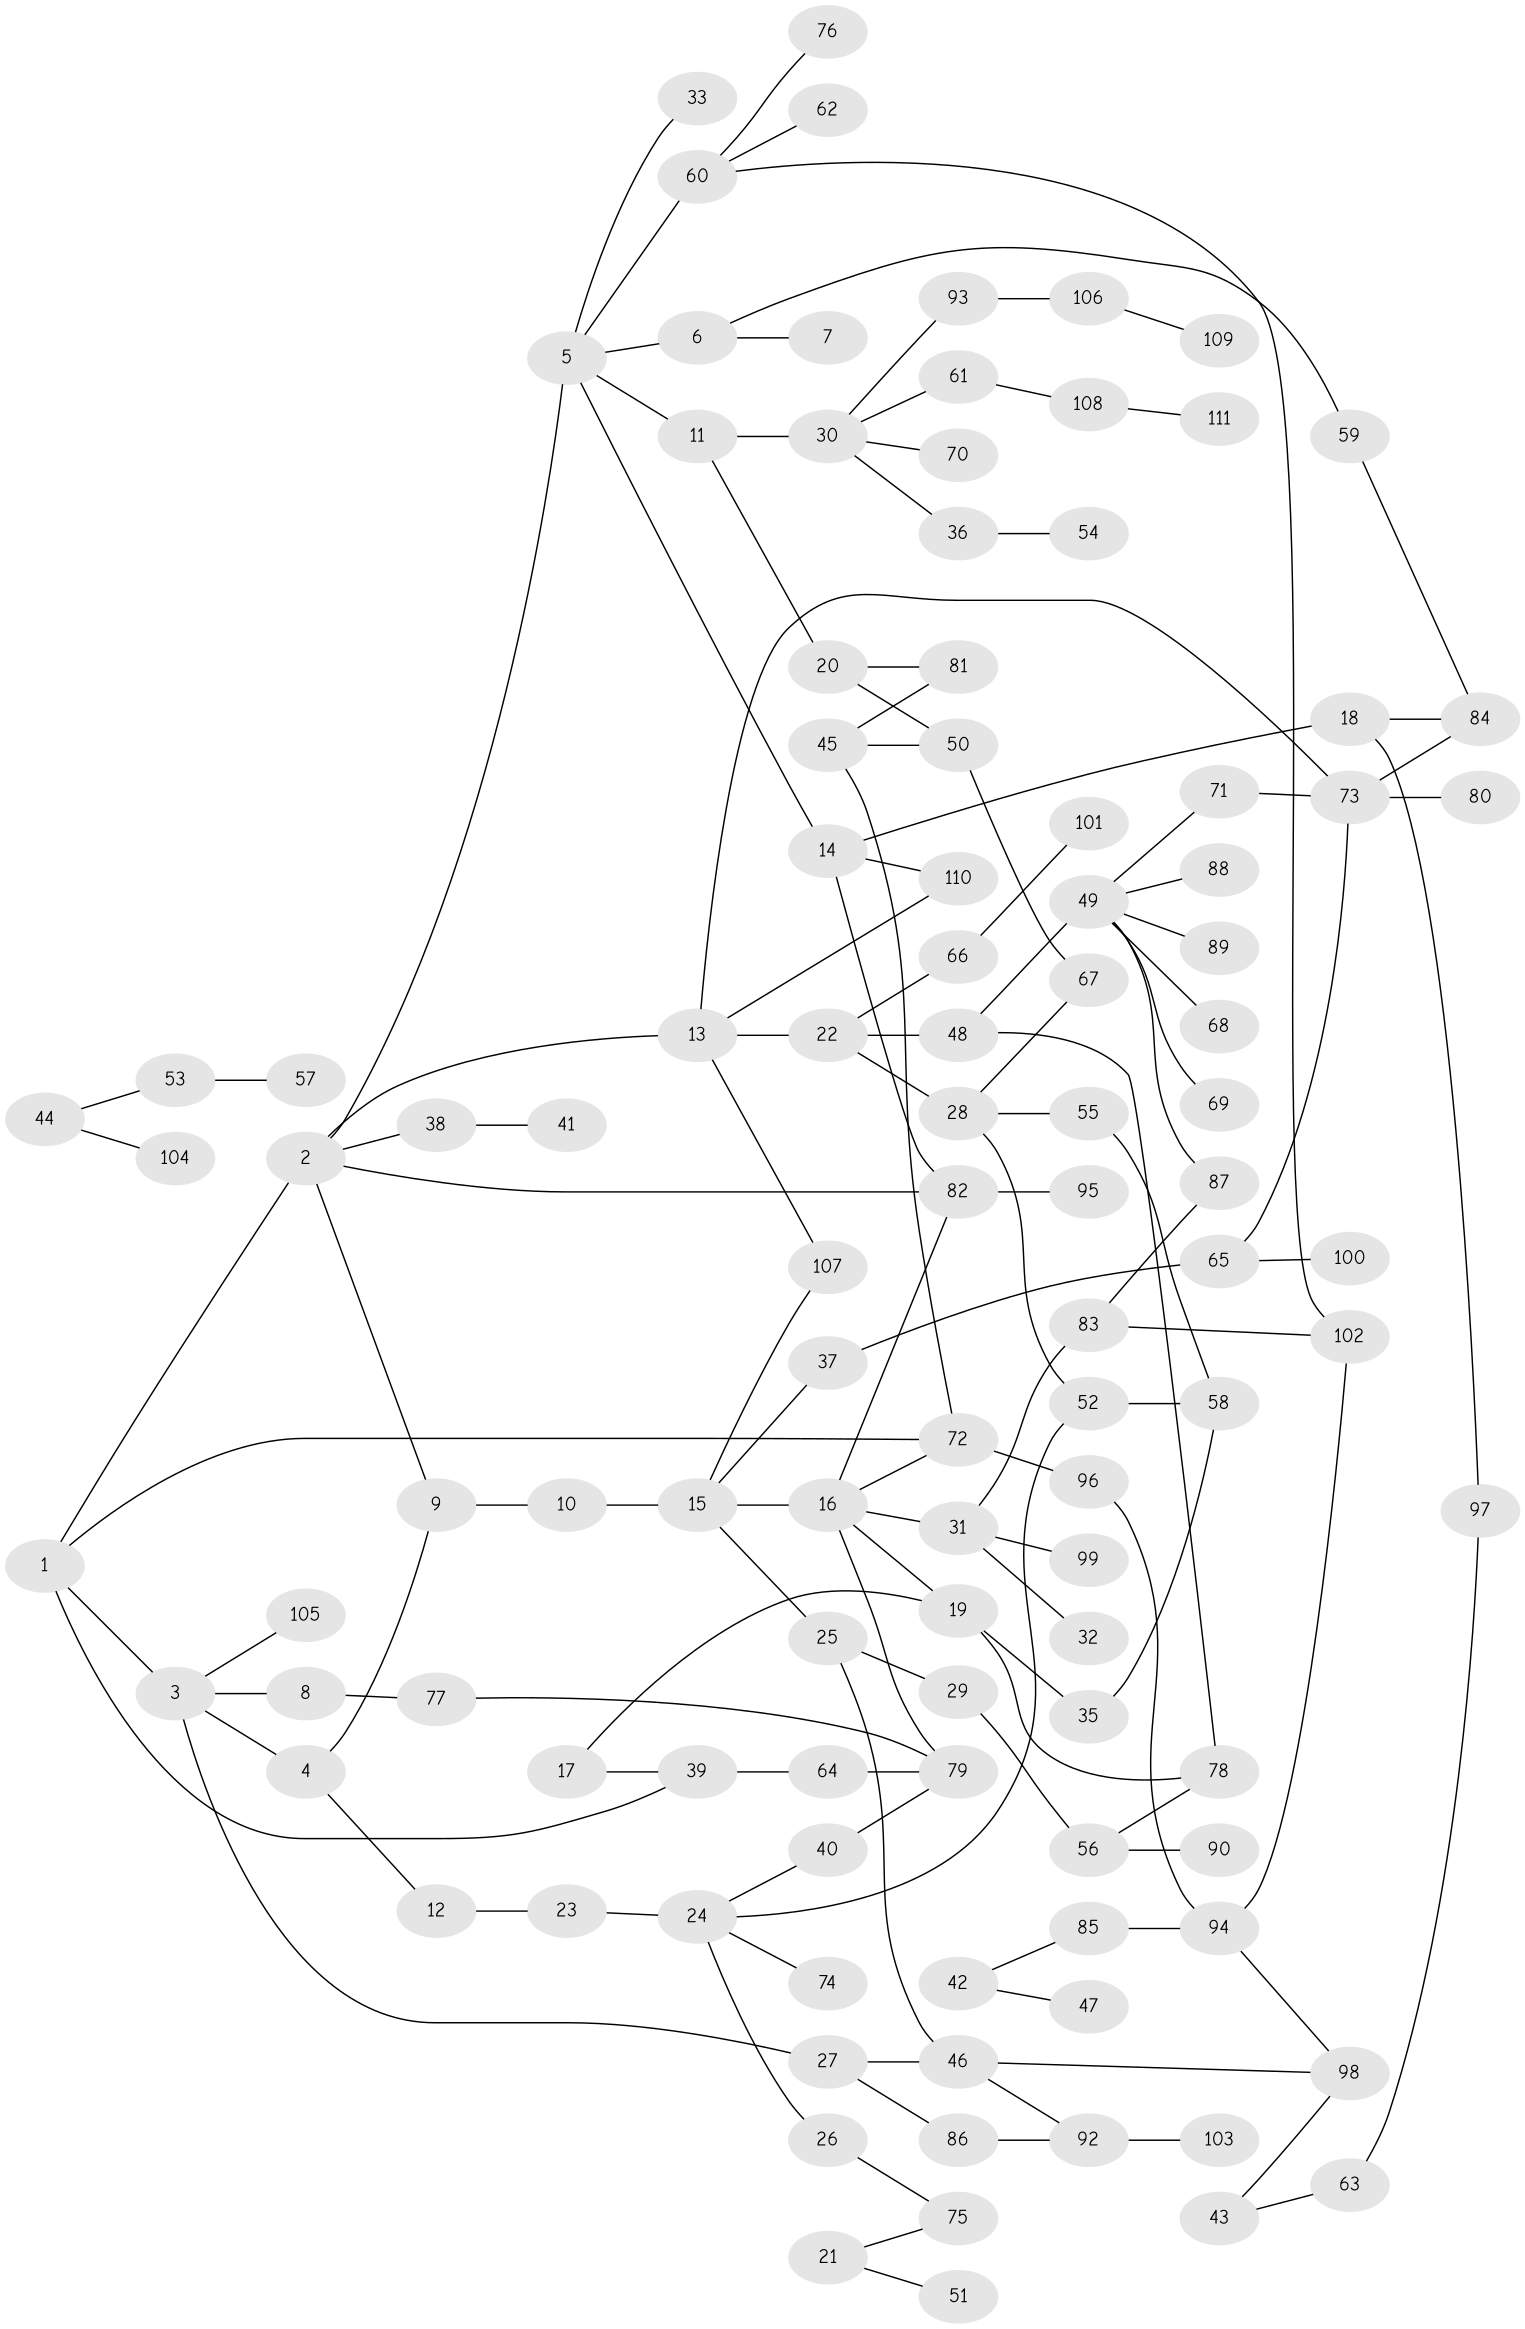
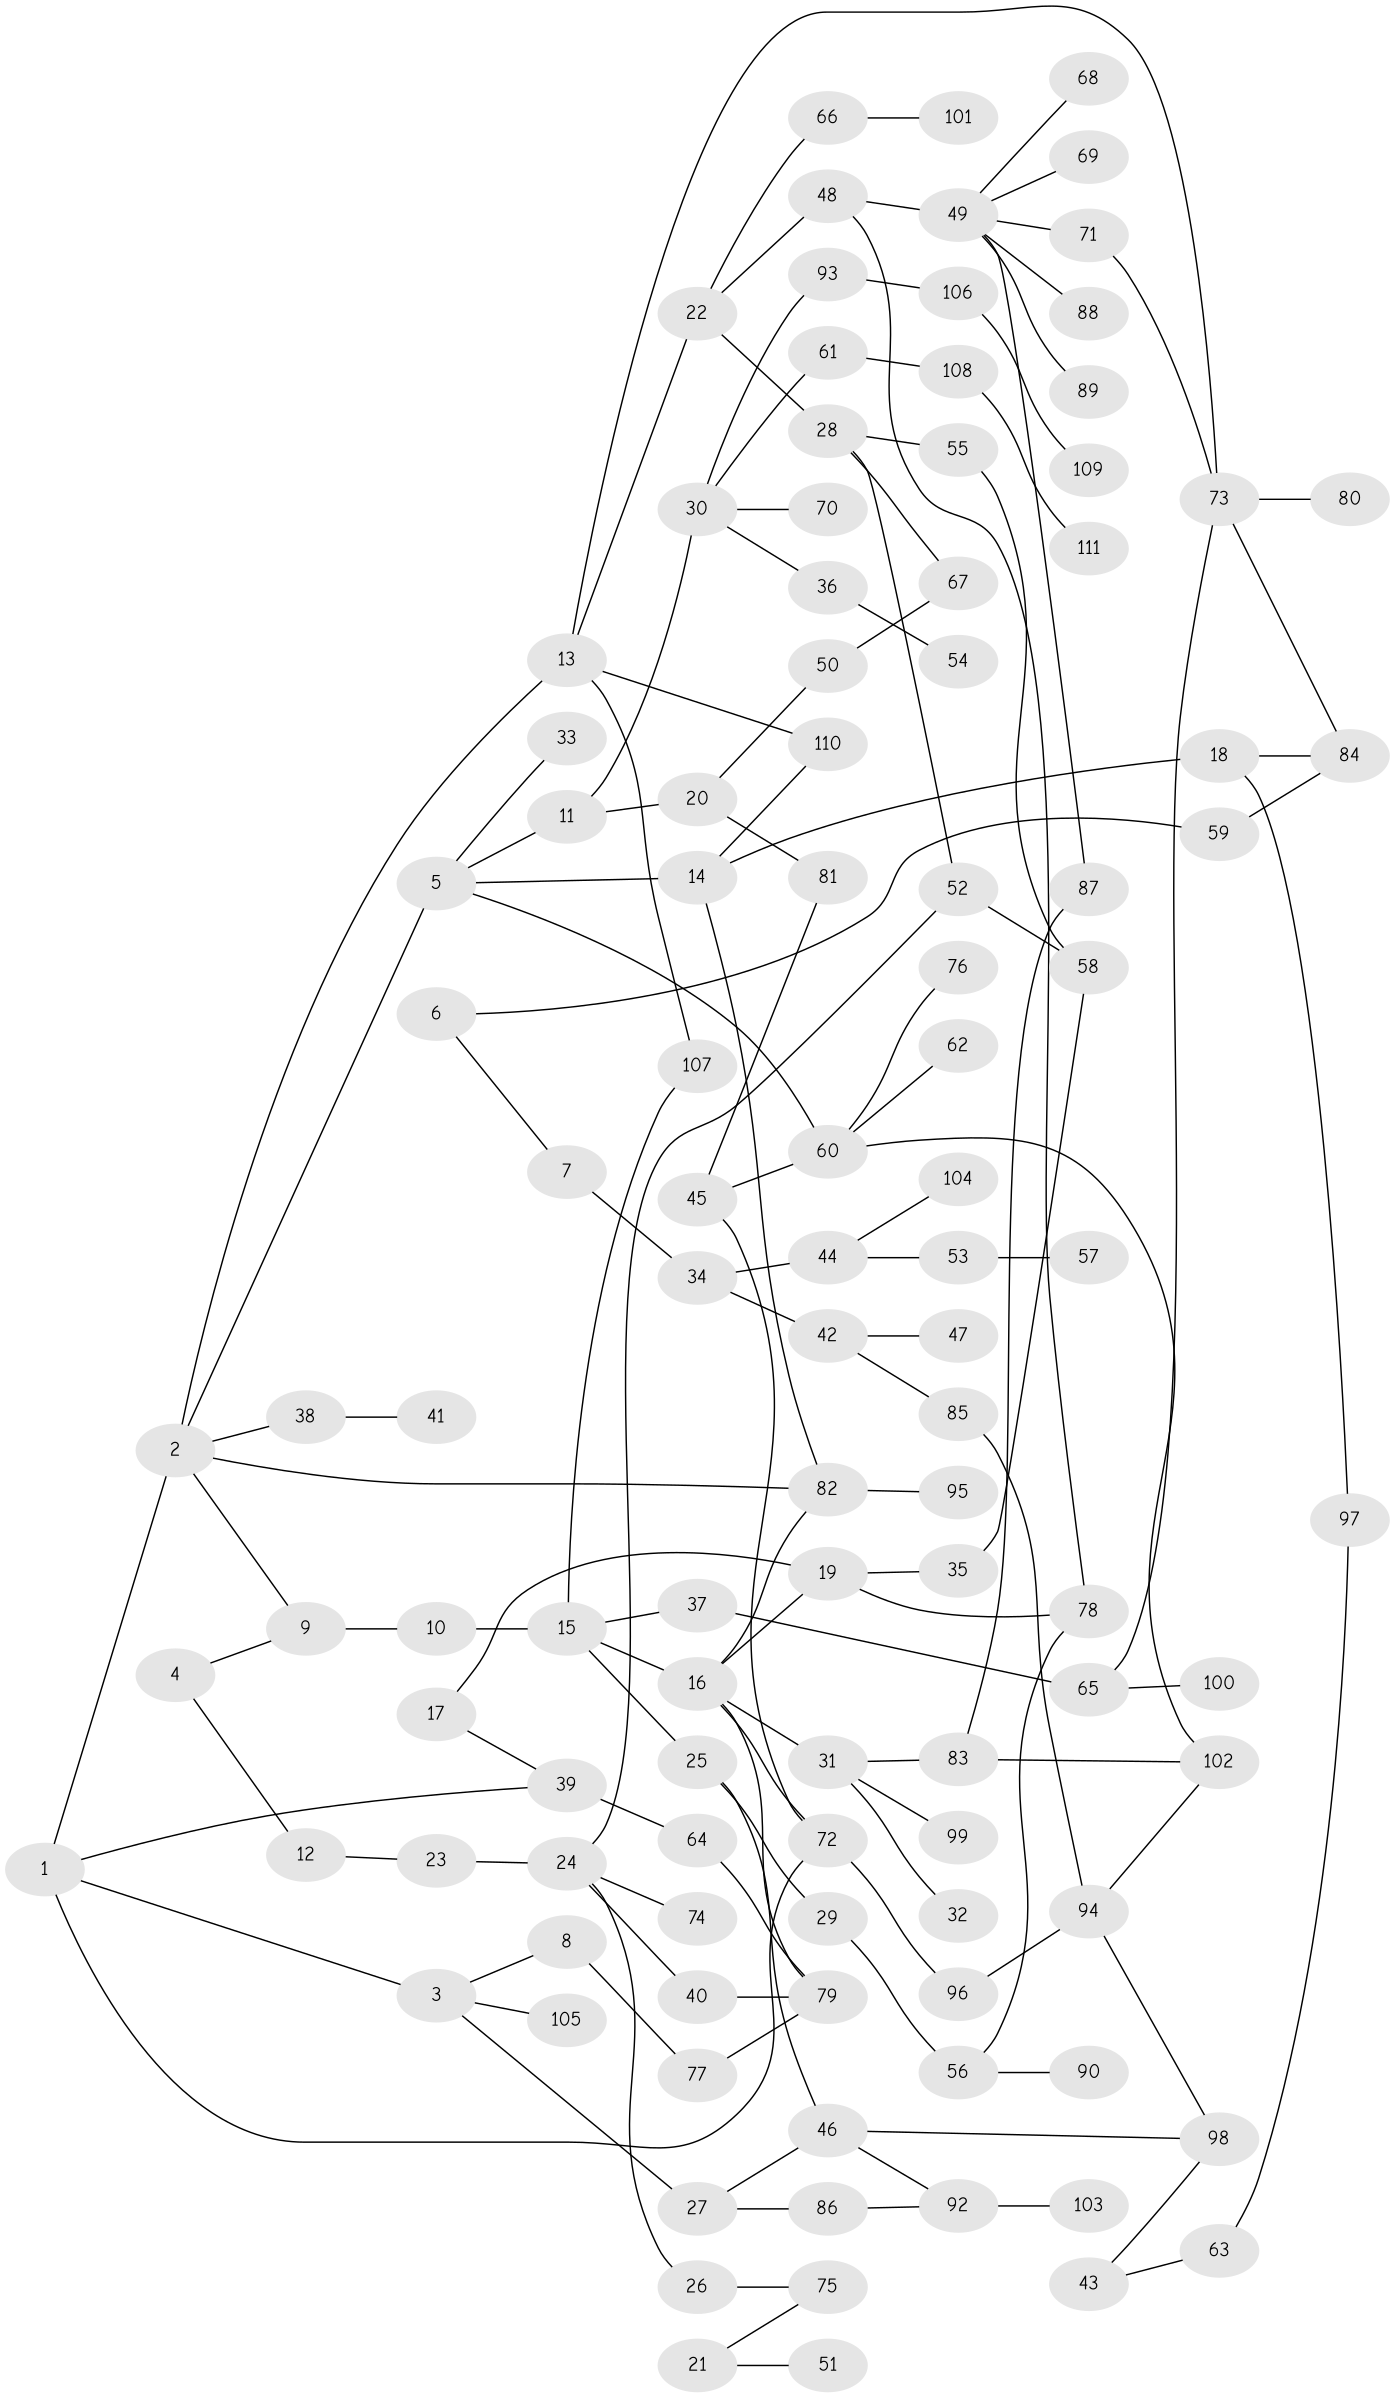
edge "6" -- "5": removed
edge "45" -- "50": now "45" -- "60"
node "34": added
edge "3" -- "4": removed
